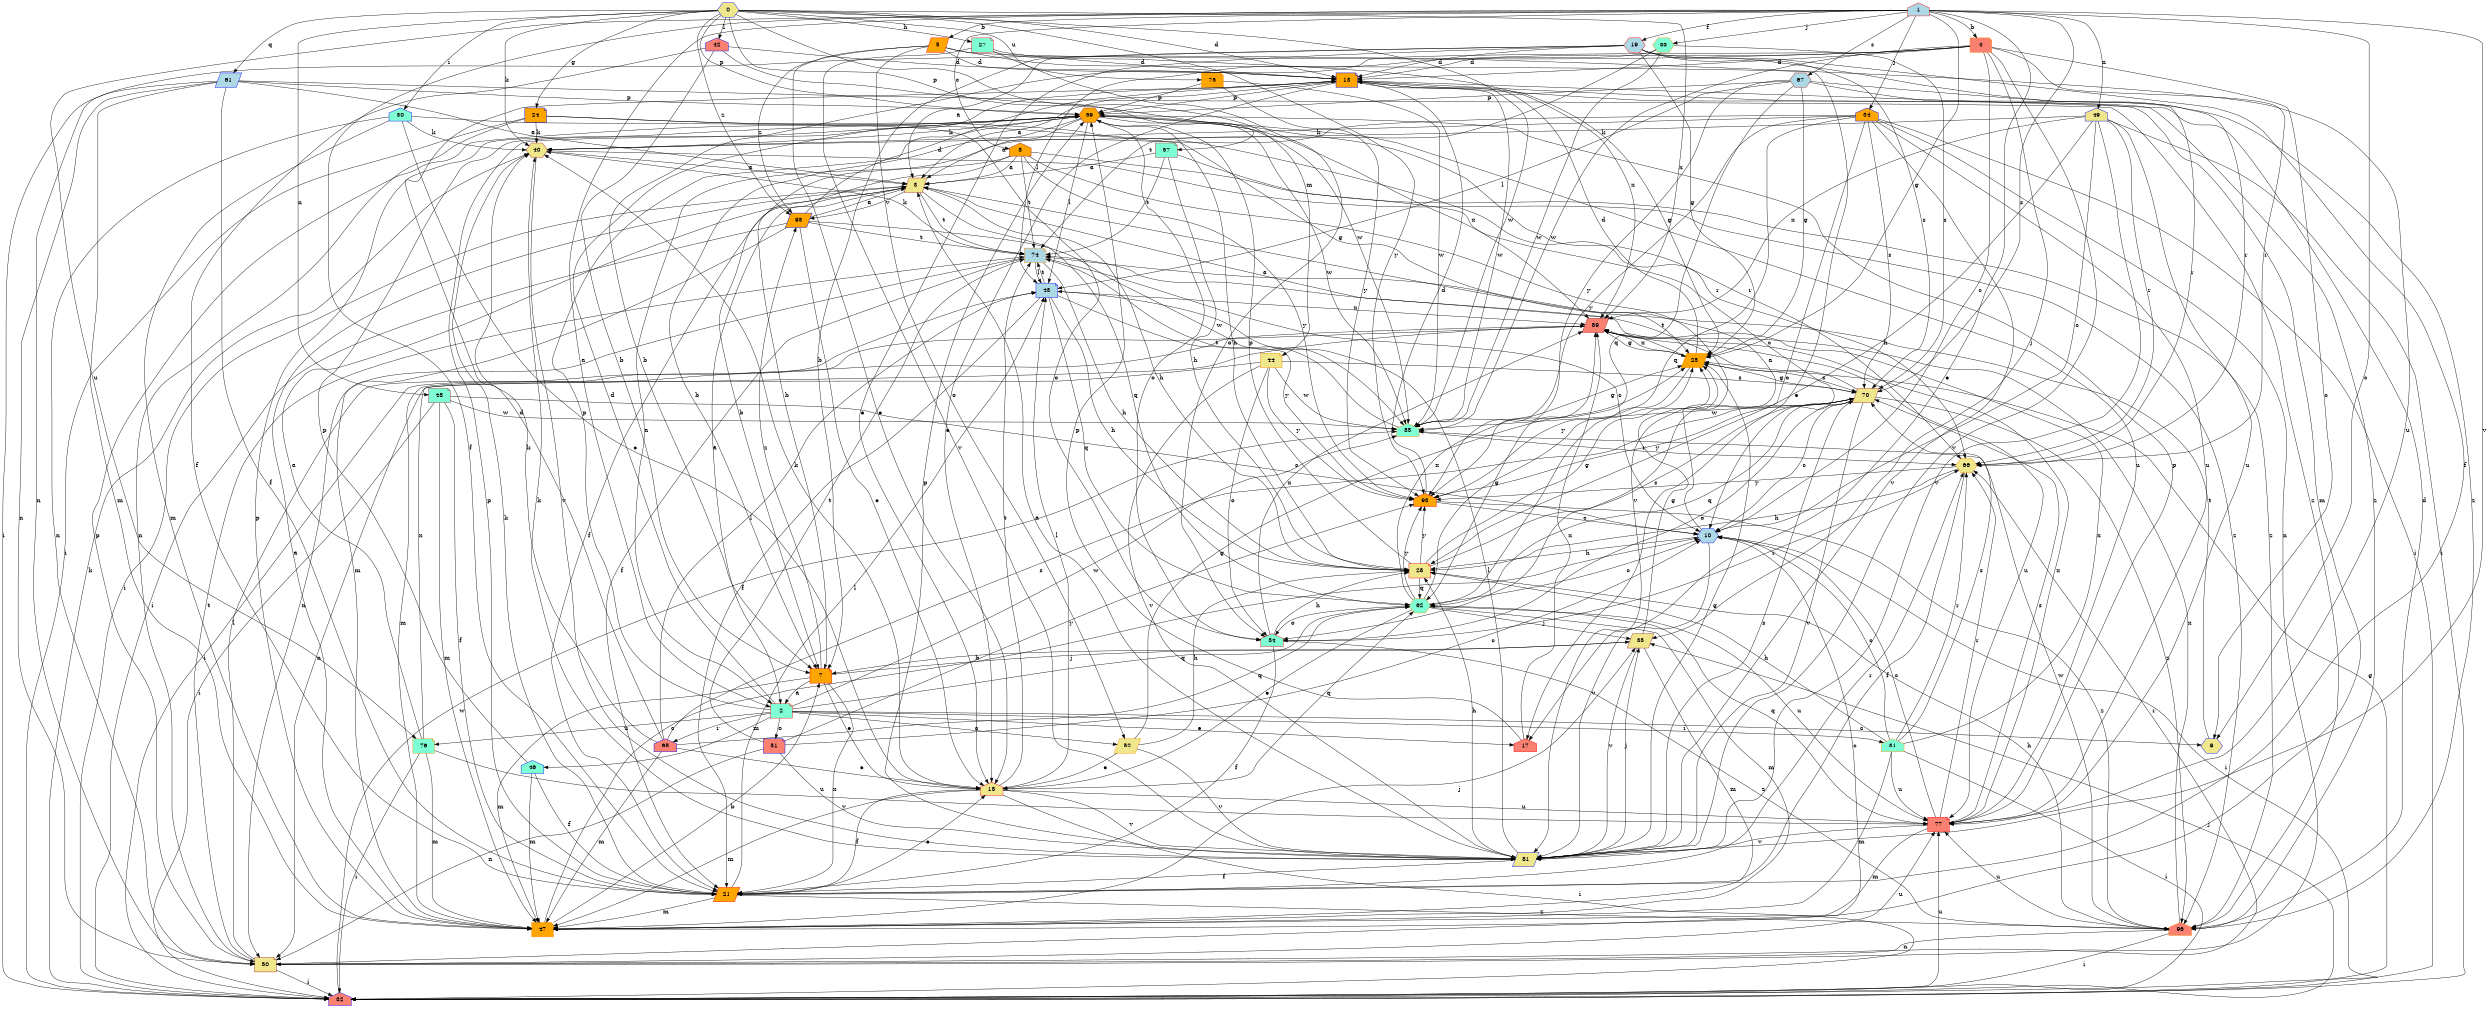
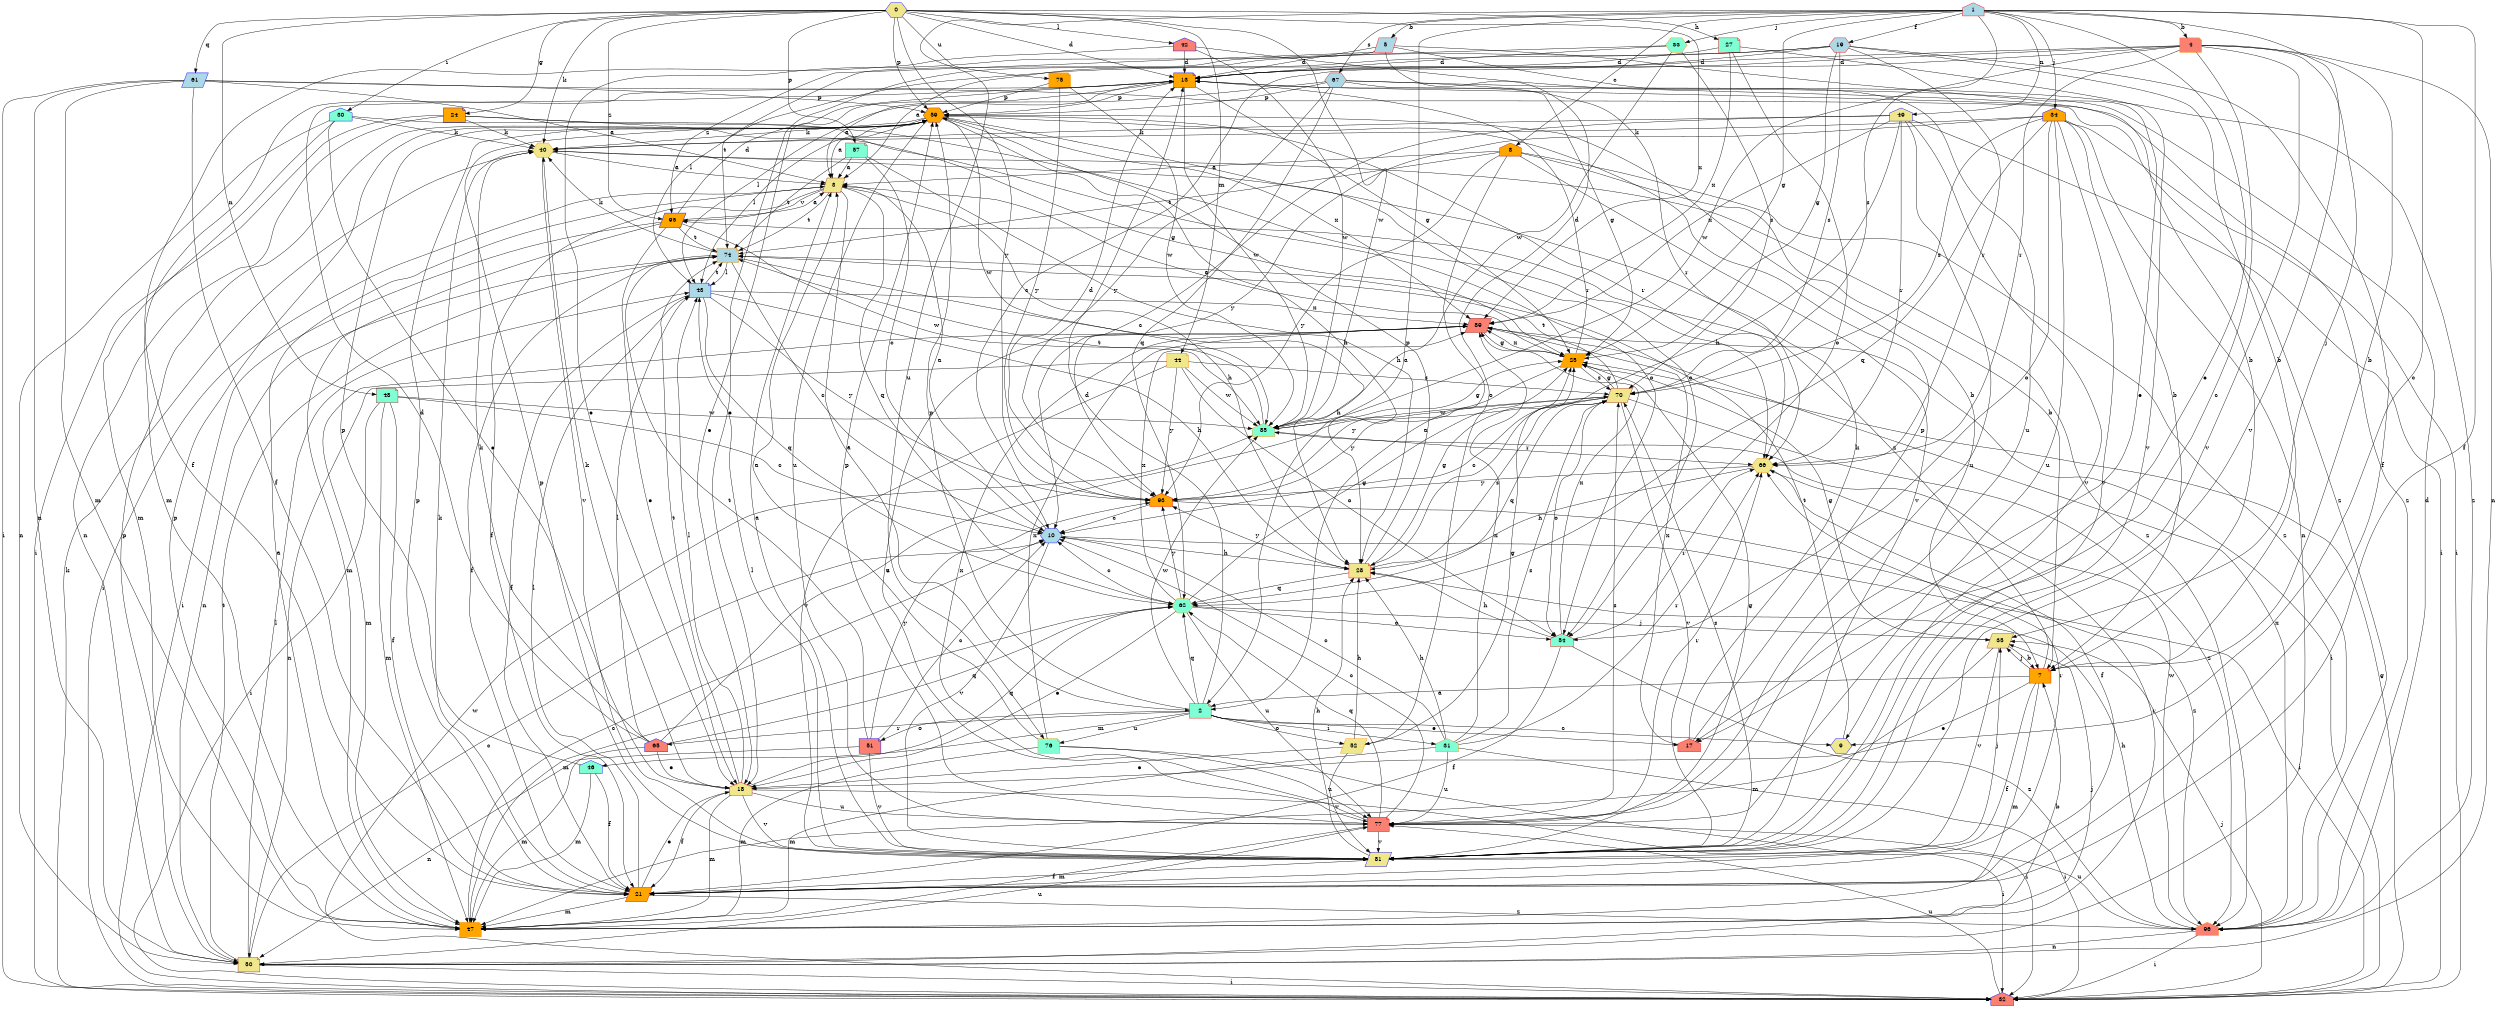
node "5": fillcolor orange -> lightblue
node "40": color brown -> darkorange
edge "7" -> "21": label "x" -> "f"
edge "81" -> "40": now "17" -> "40"
